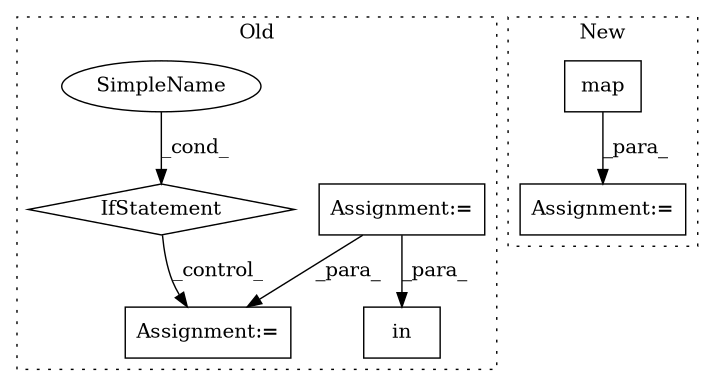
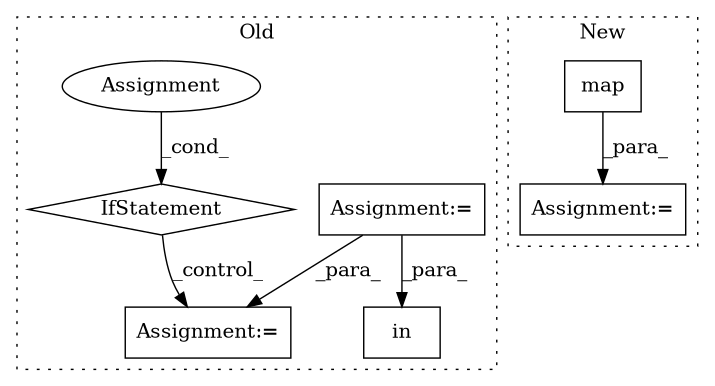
node "SimpleName": label "SimpleName" -> "Assignment"
